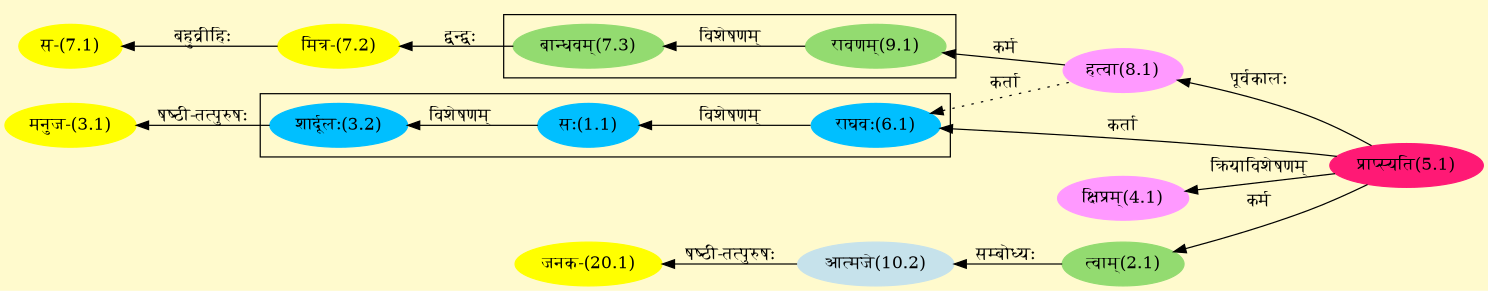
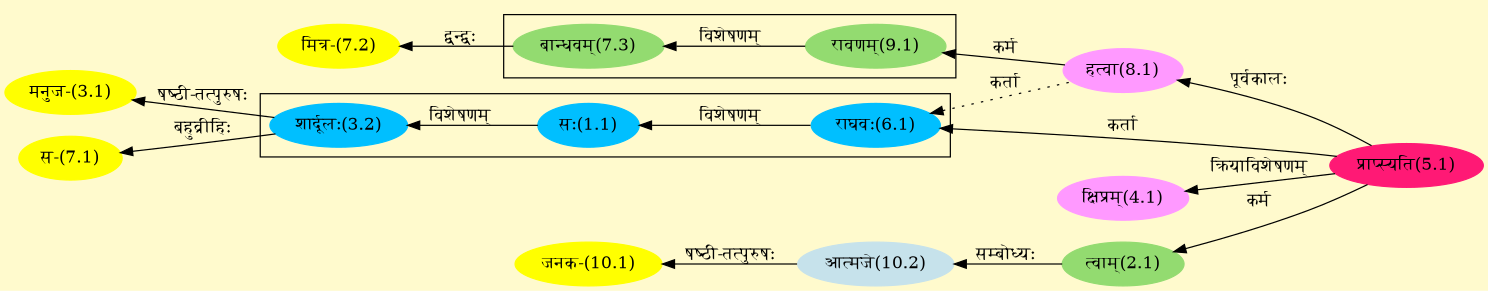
edge "मित्र-(7.2)" -> "स-(7.1)": now "शार्दूलः(3.2)" -> "स-(7.1)"
node "जनक-(20.1)": label "जनक-(20.1)" -> "जनक-(10.1)"
